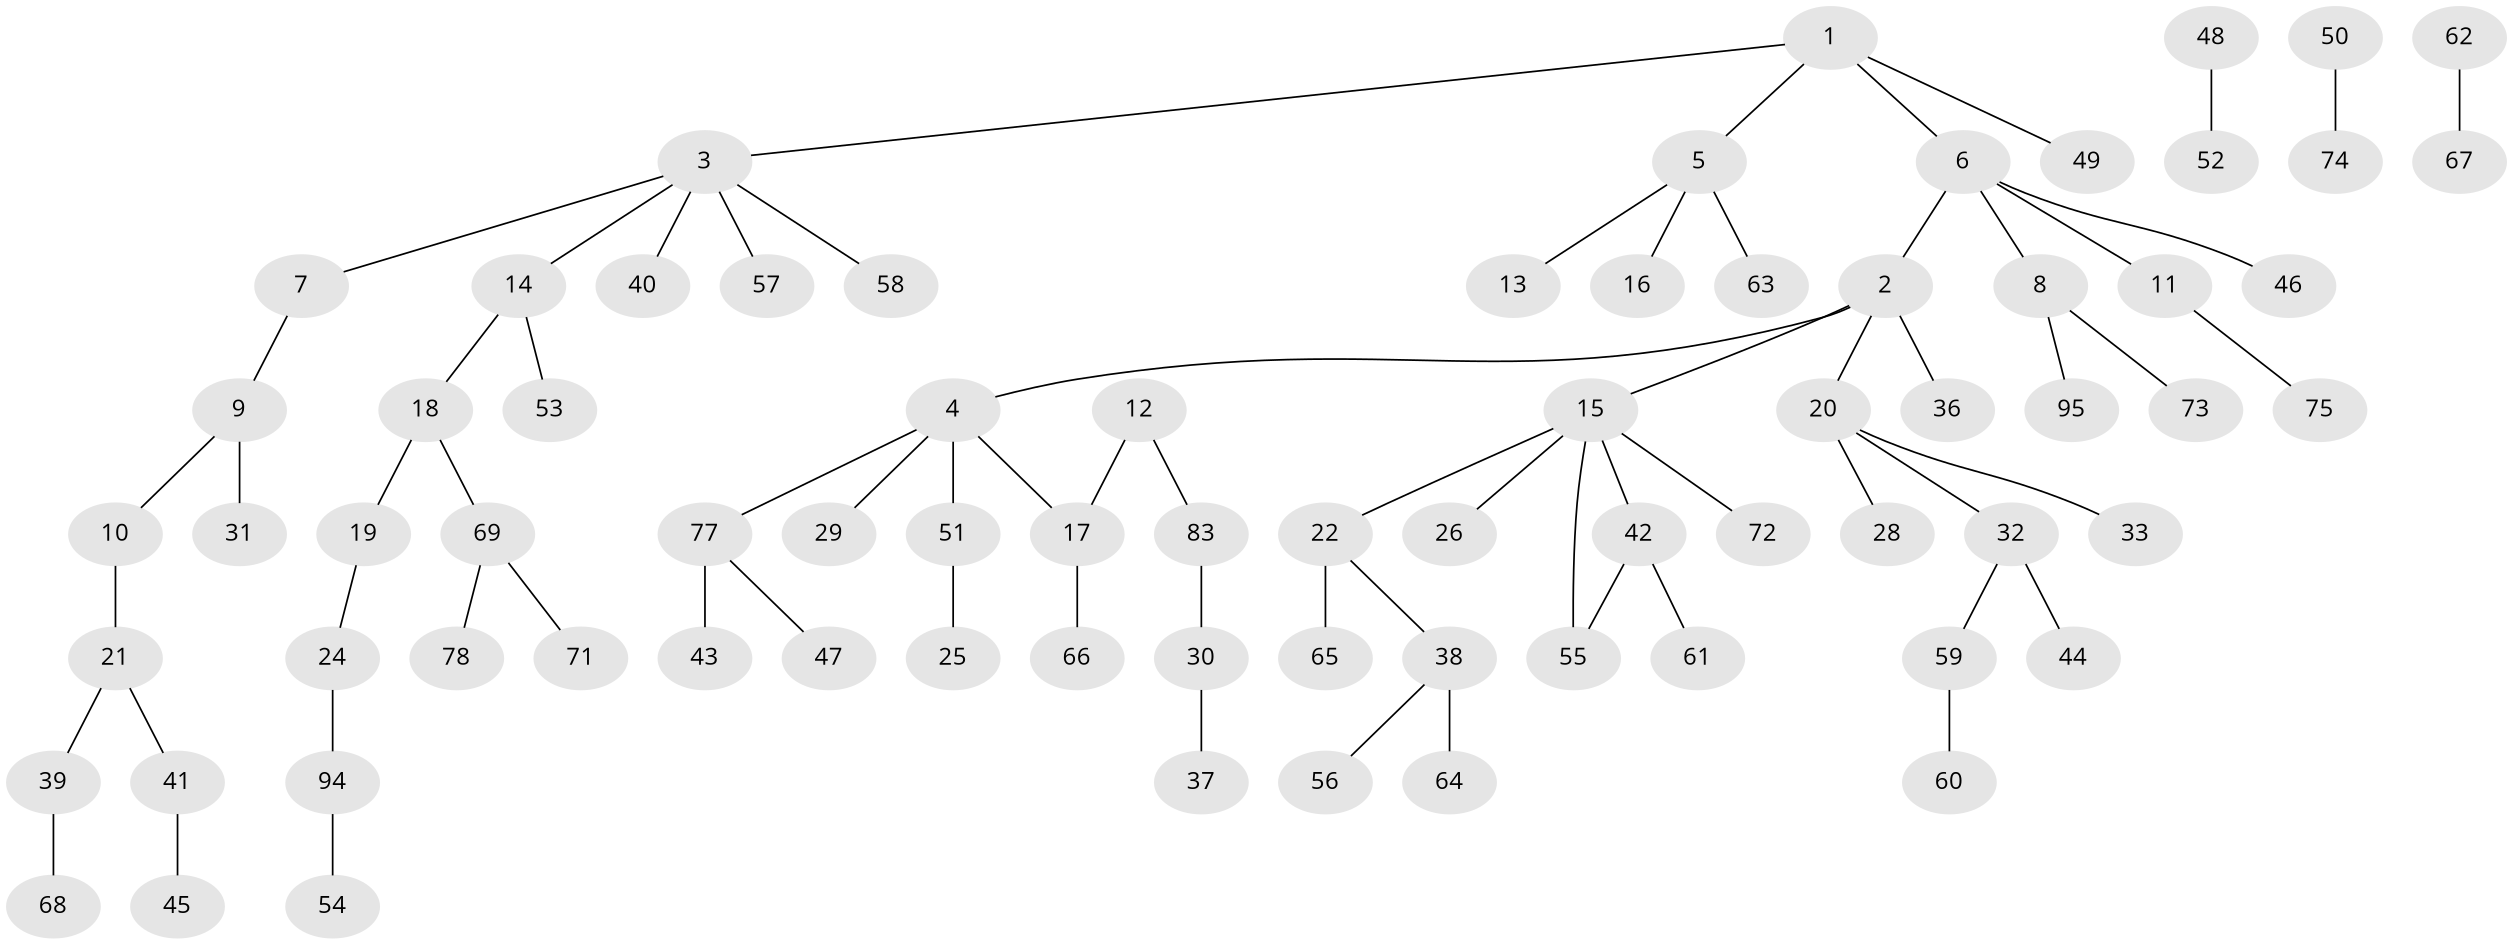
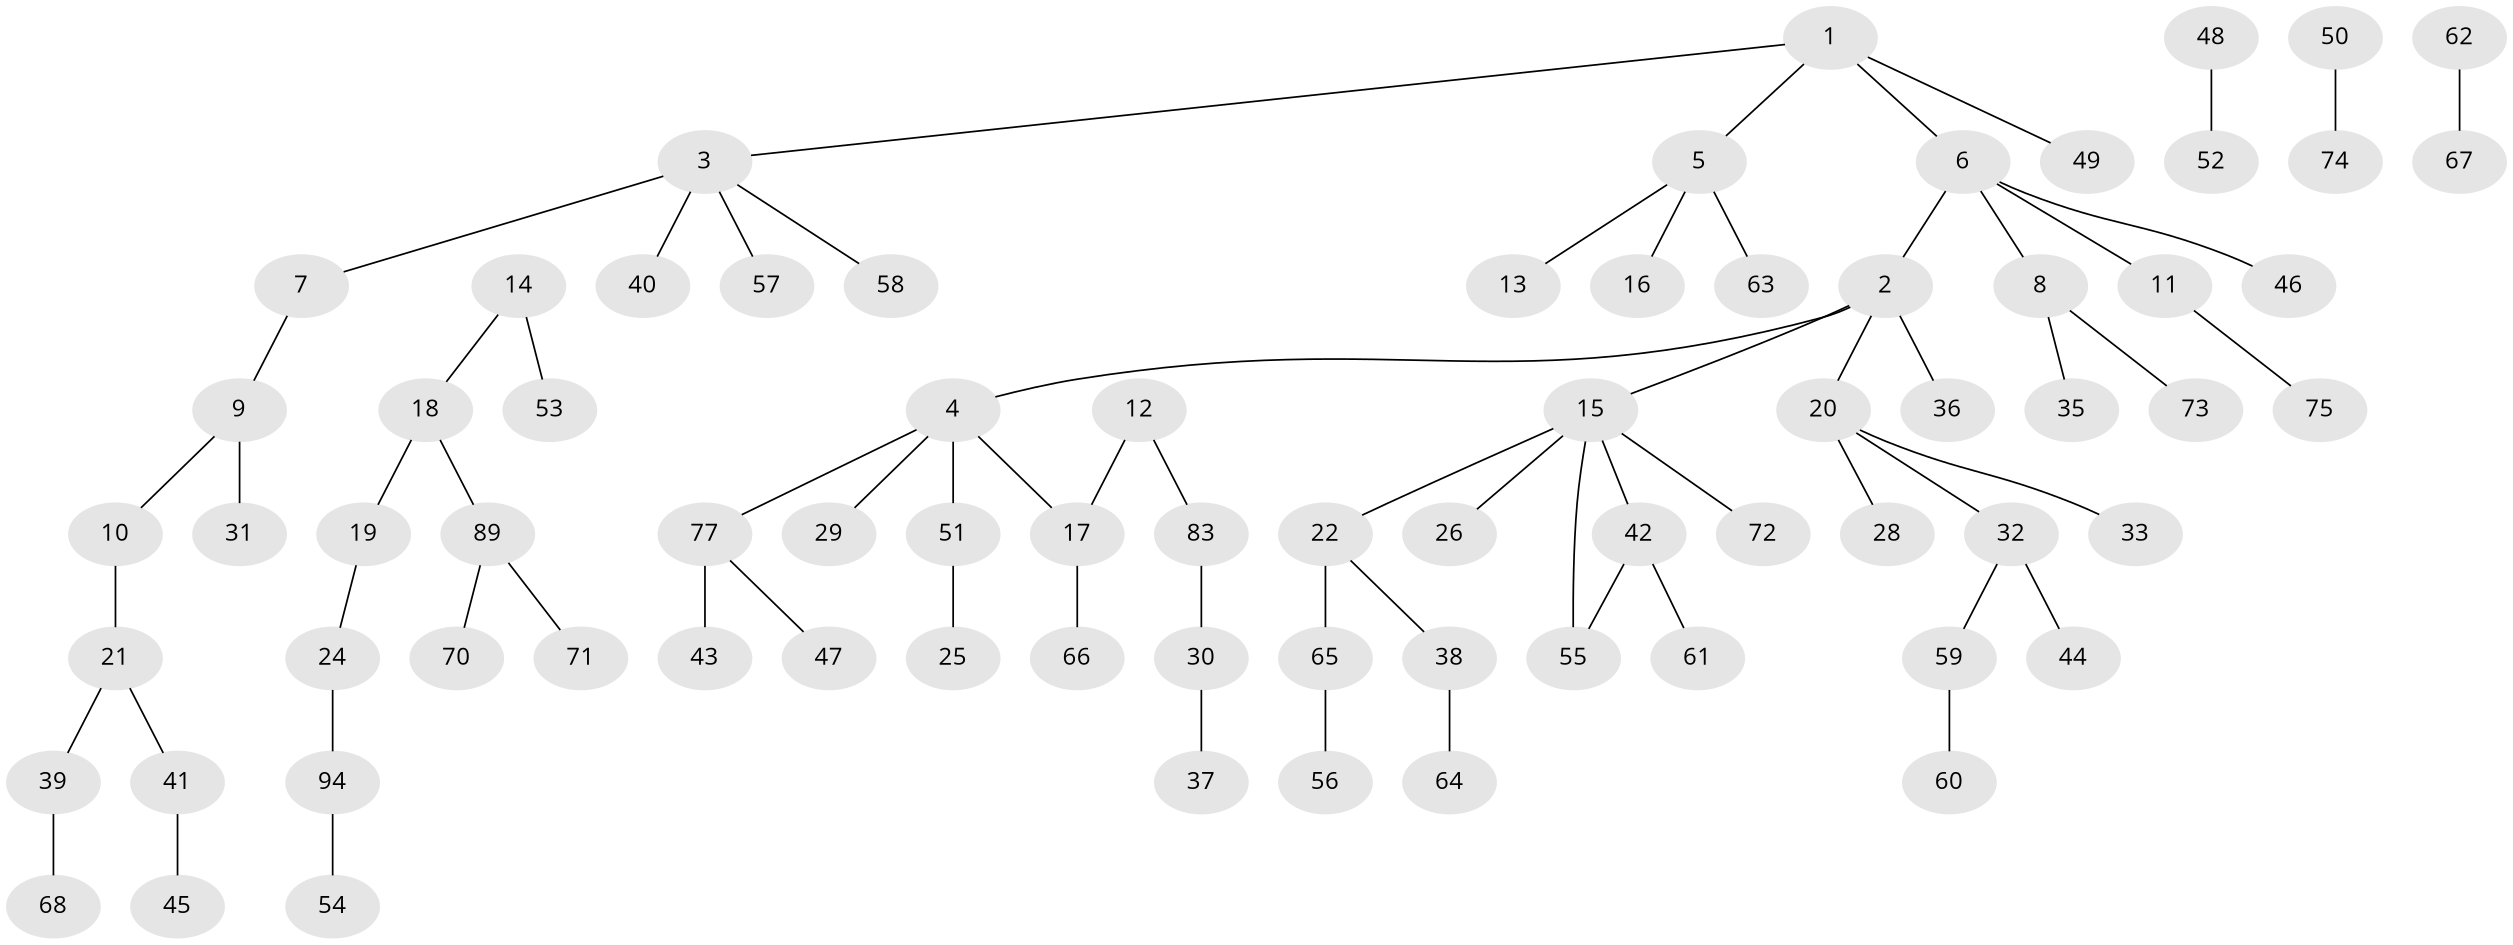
edge "3" -- "14": removed
node "95": label "95" -> "35"
node "69": label "69" -> "89"
node "78": label "78" -> "70"
edge "38" -- "56": now "65" -- "56"
